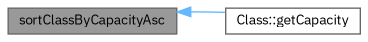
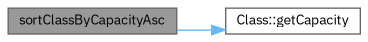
edge "Class::getCapacity" -> "sortClassByCapacityAsc": reversed
